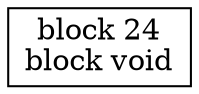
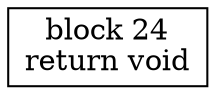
node "block 24 block void": label "block 24 block void" -> "block 24 return void"
